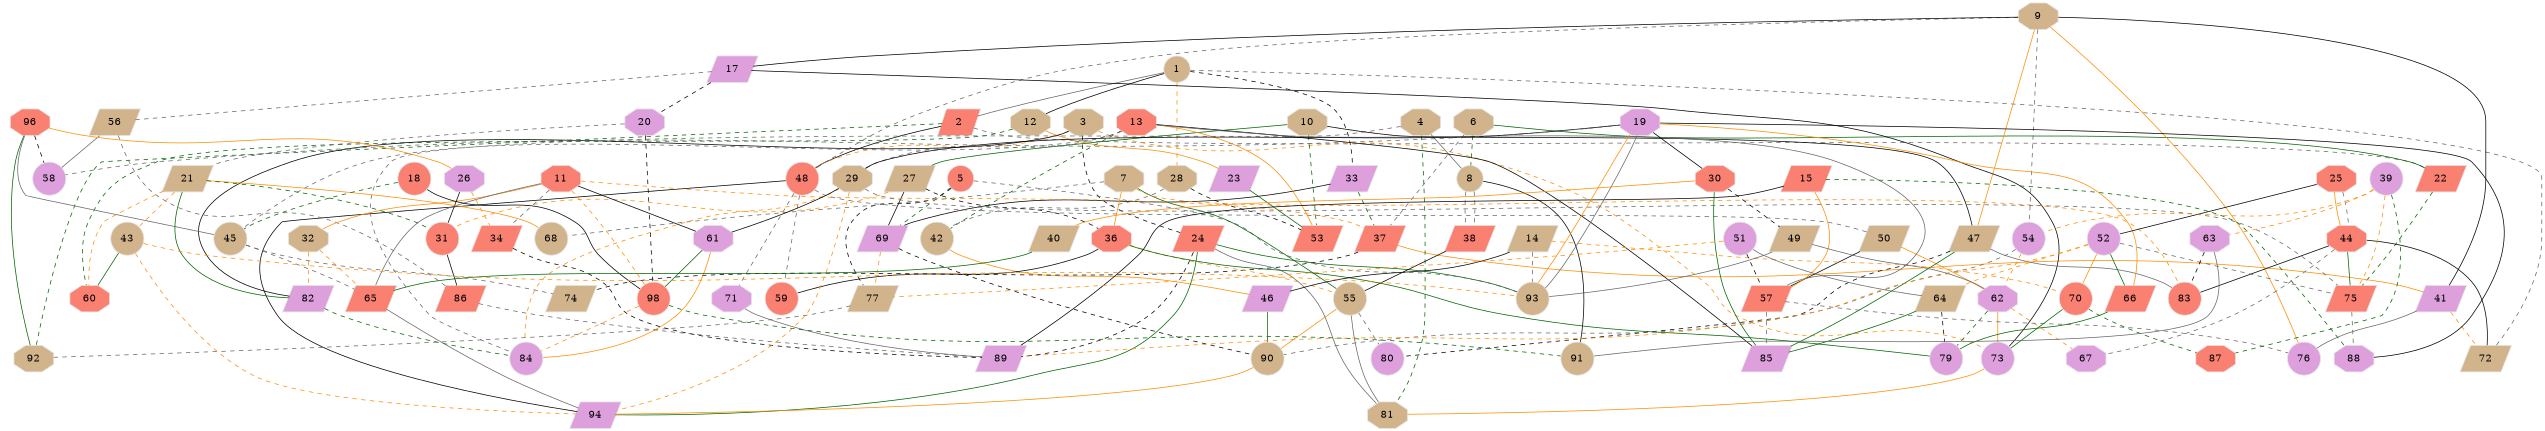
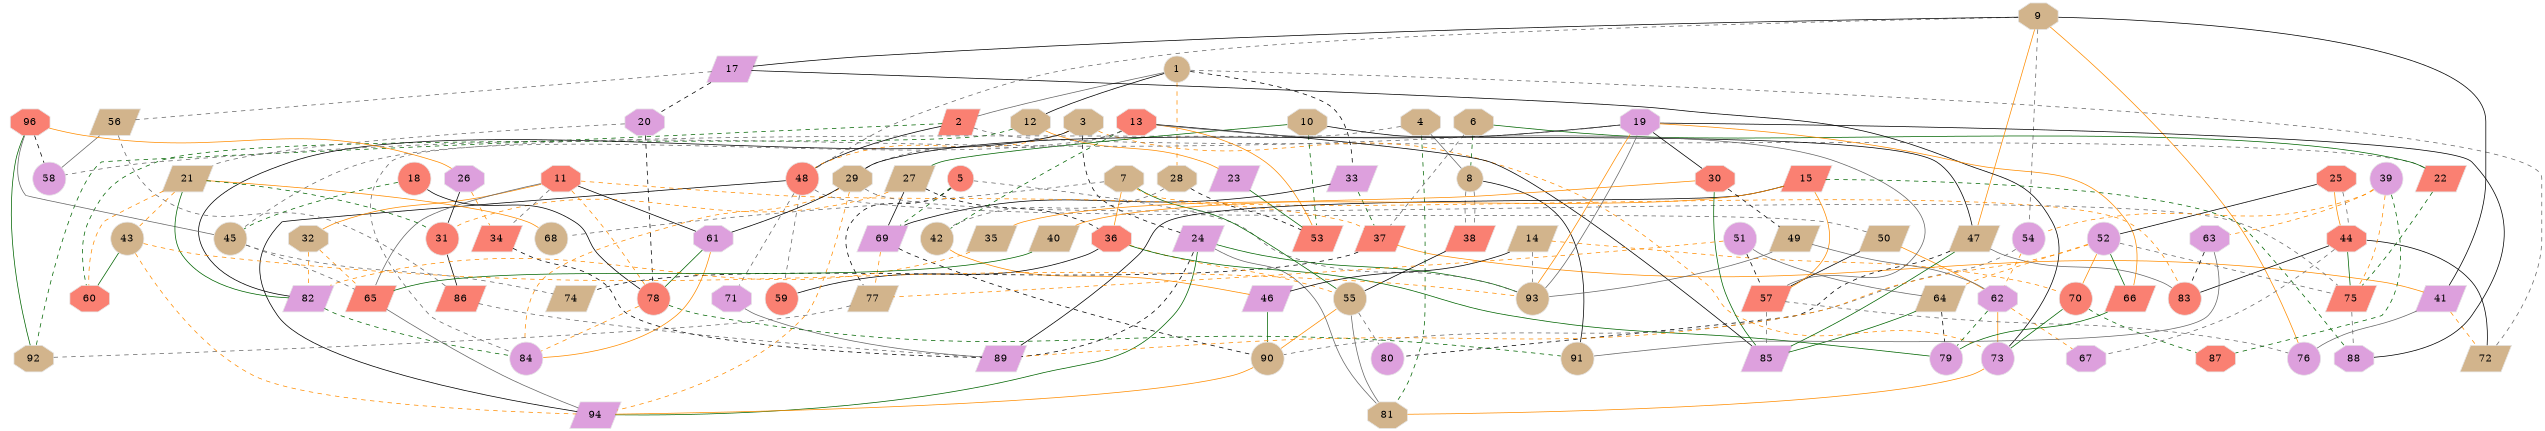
node "35": added
node "24": fillcolor salmon -> plum
node "98": label "98" -> "78"
